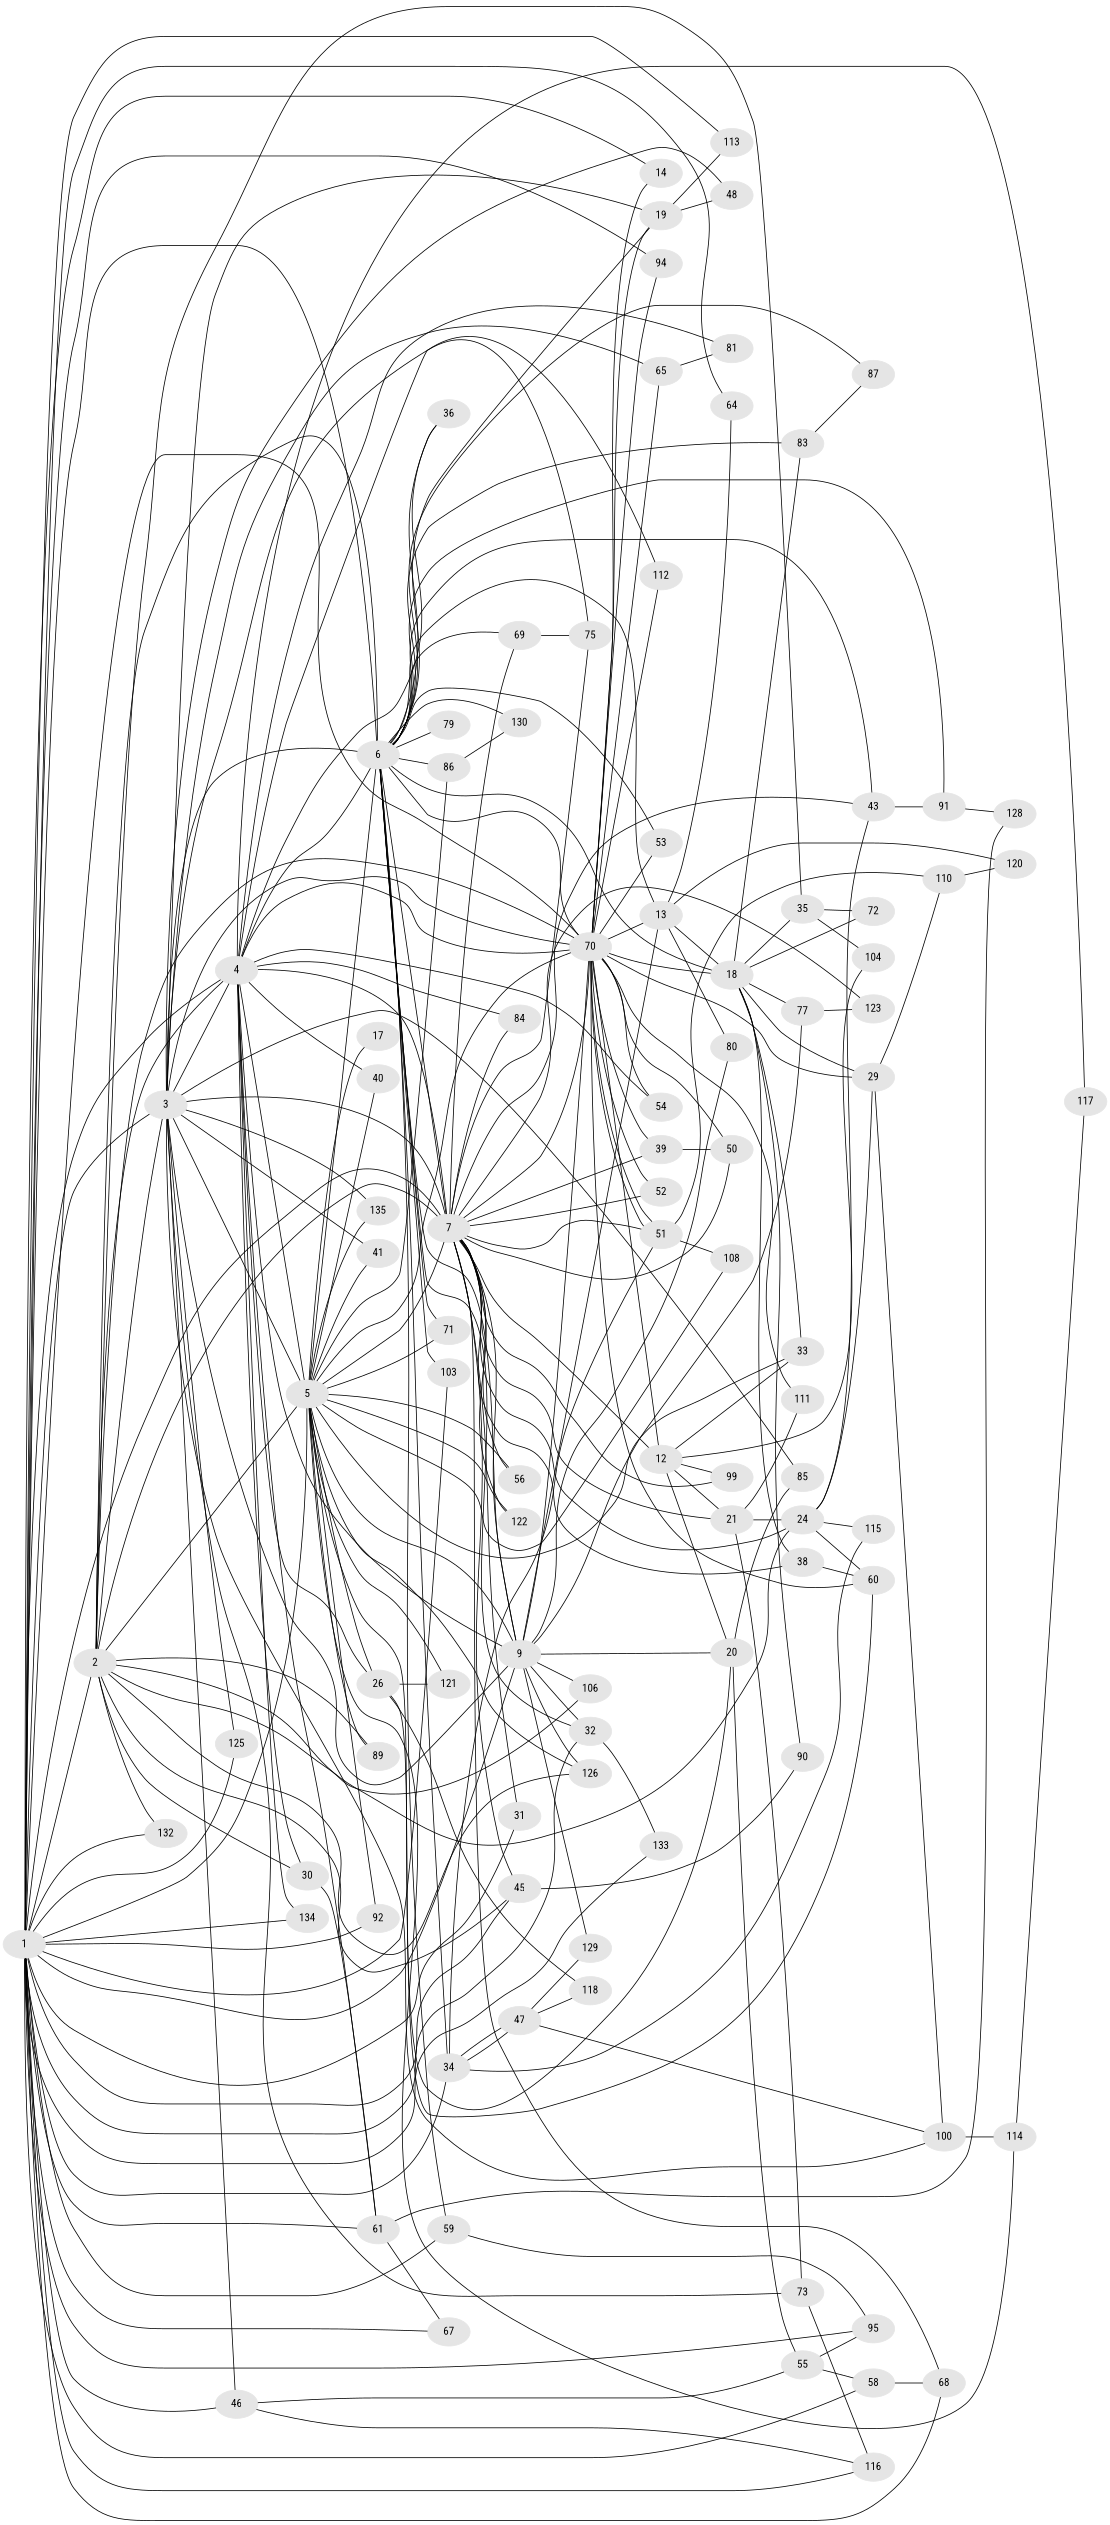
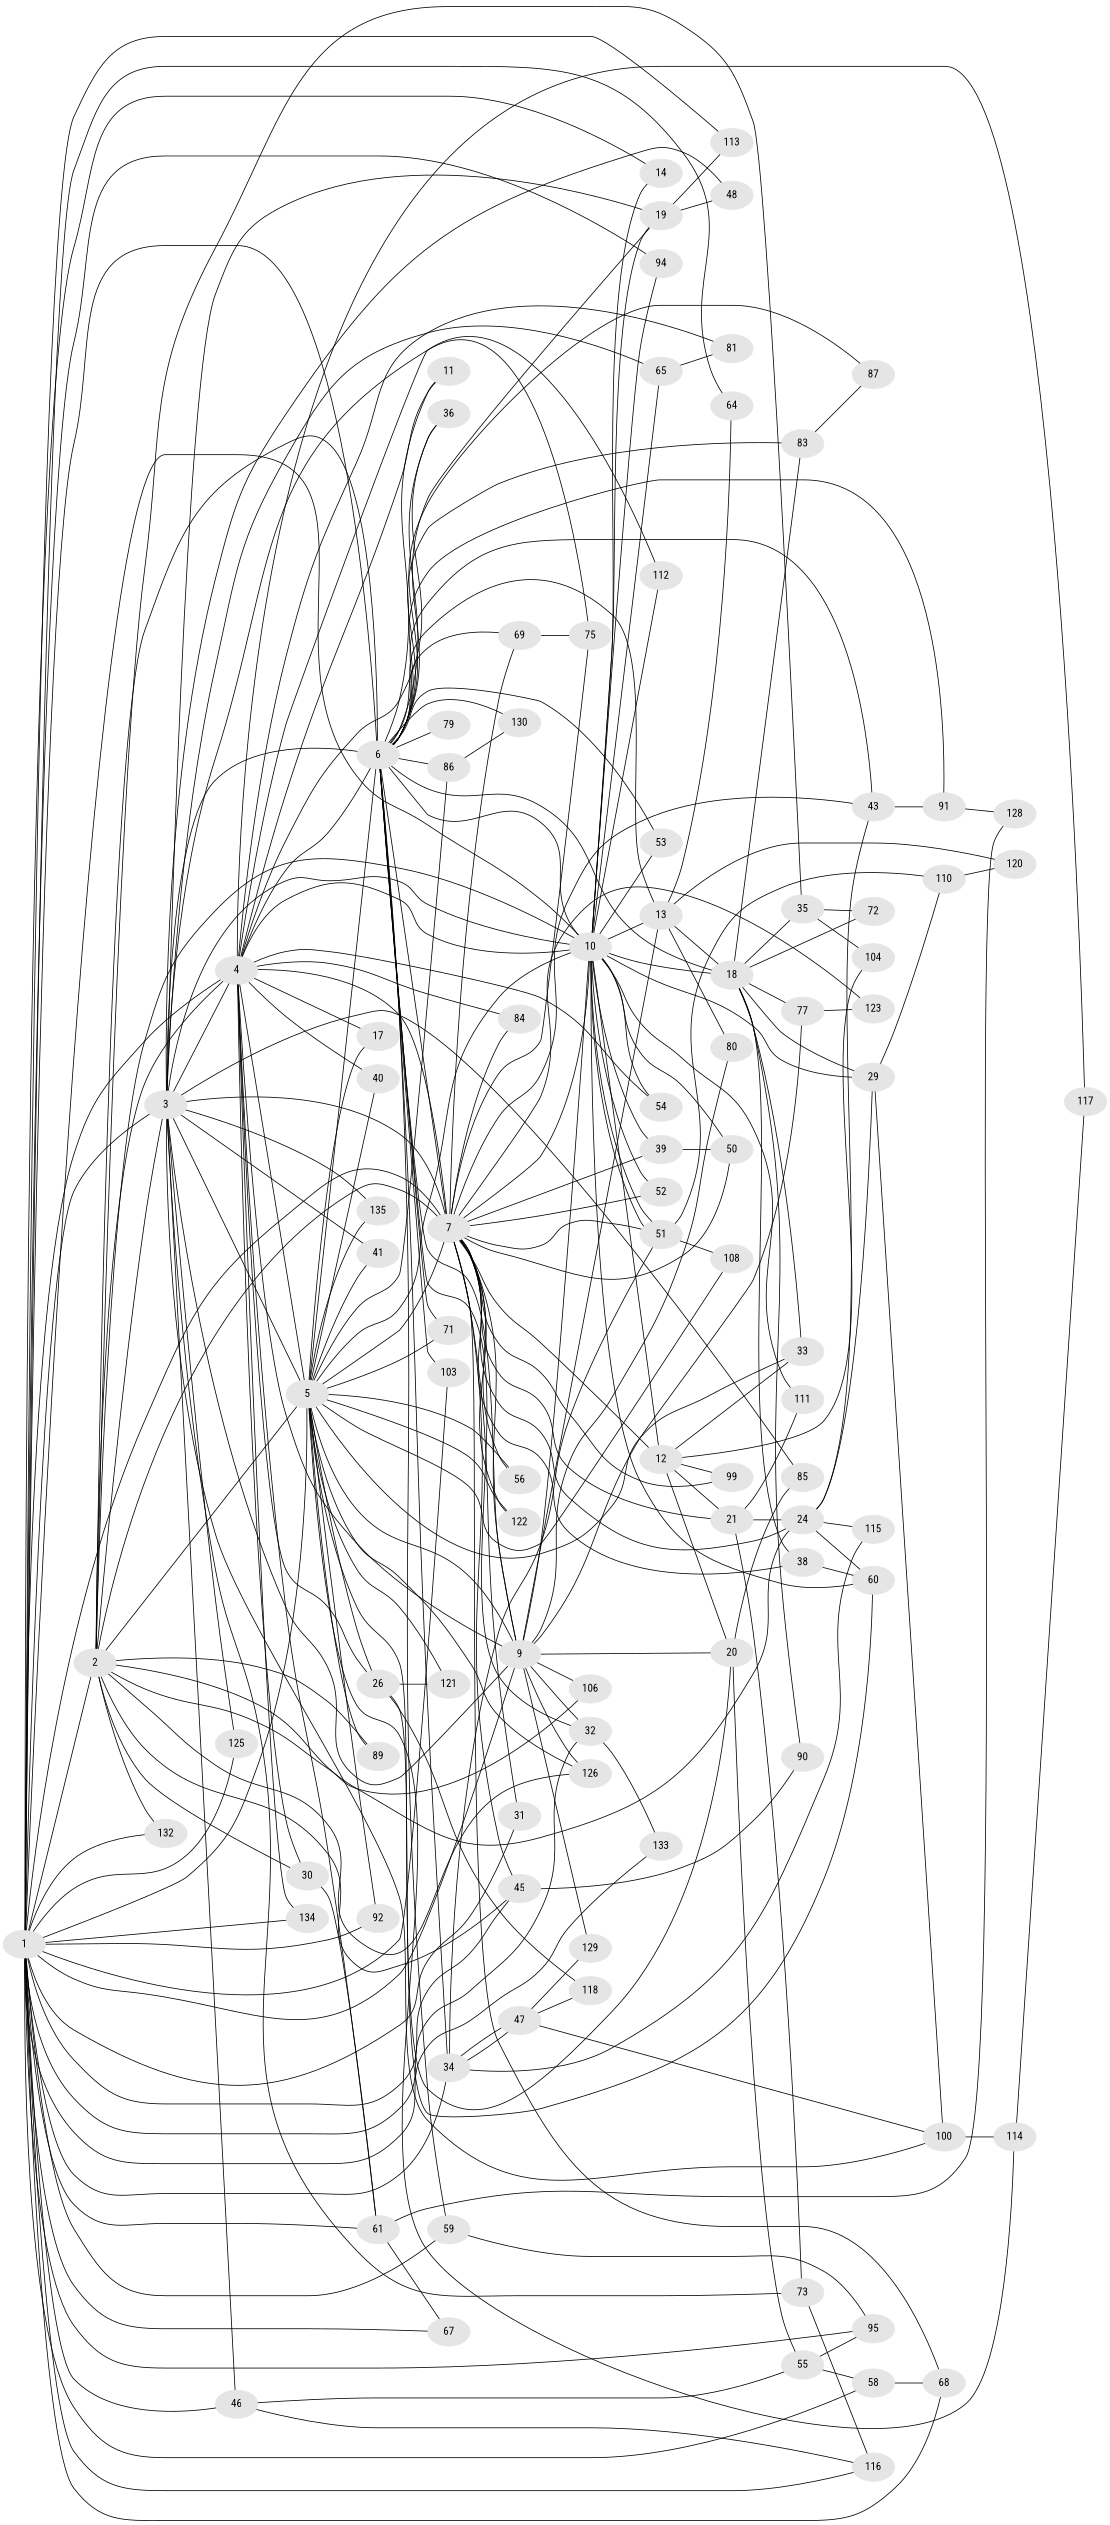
node "11": added
node "70": label "70" -> "10"
edge "4" -- "17": added
